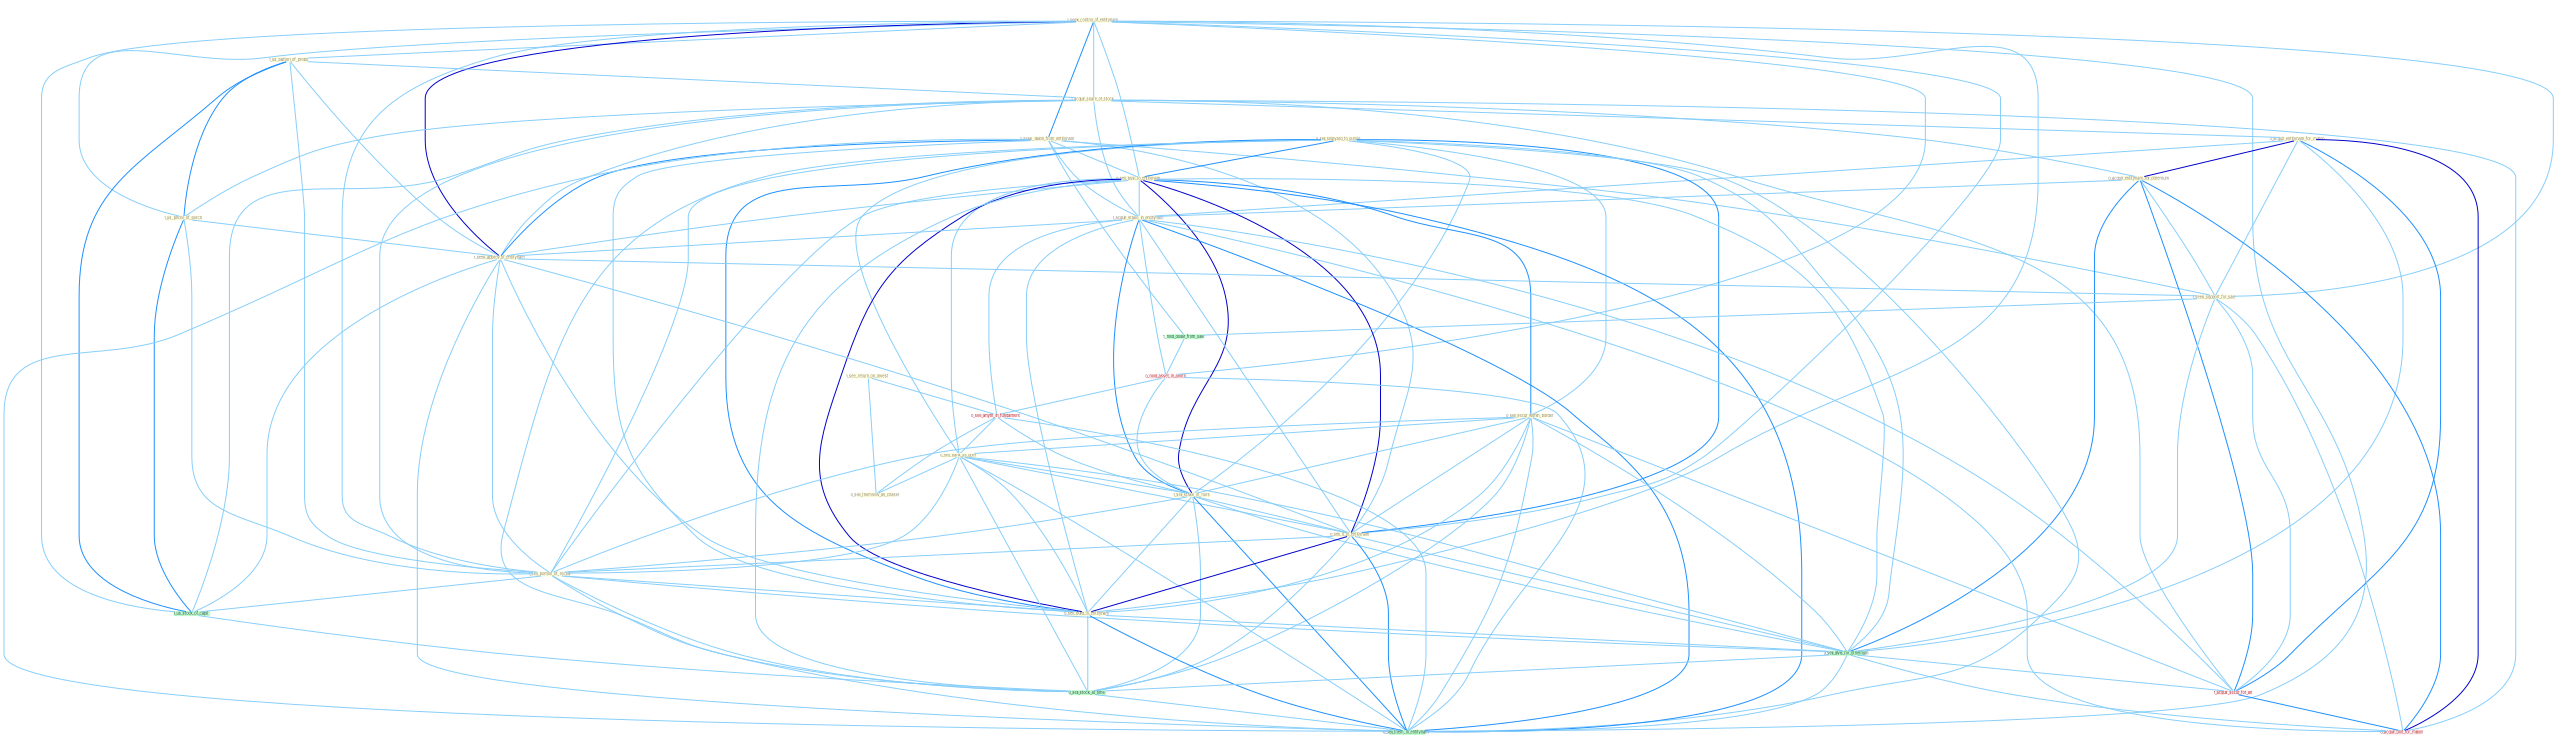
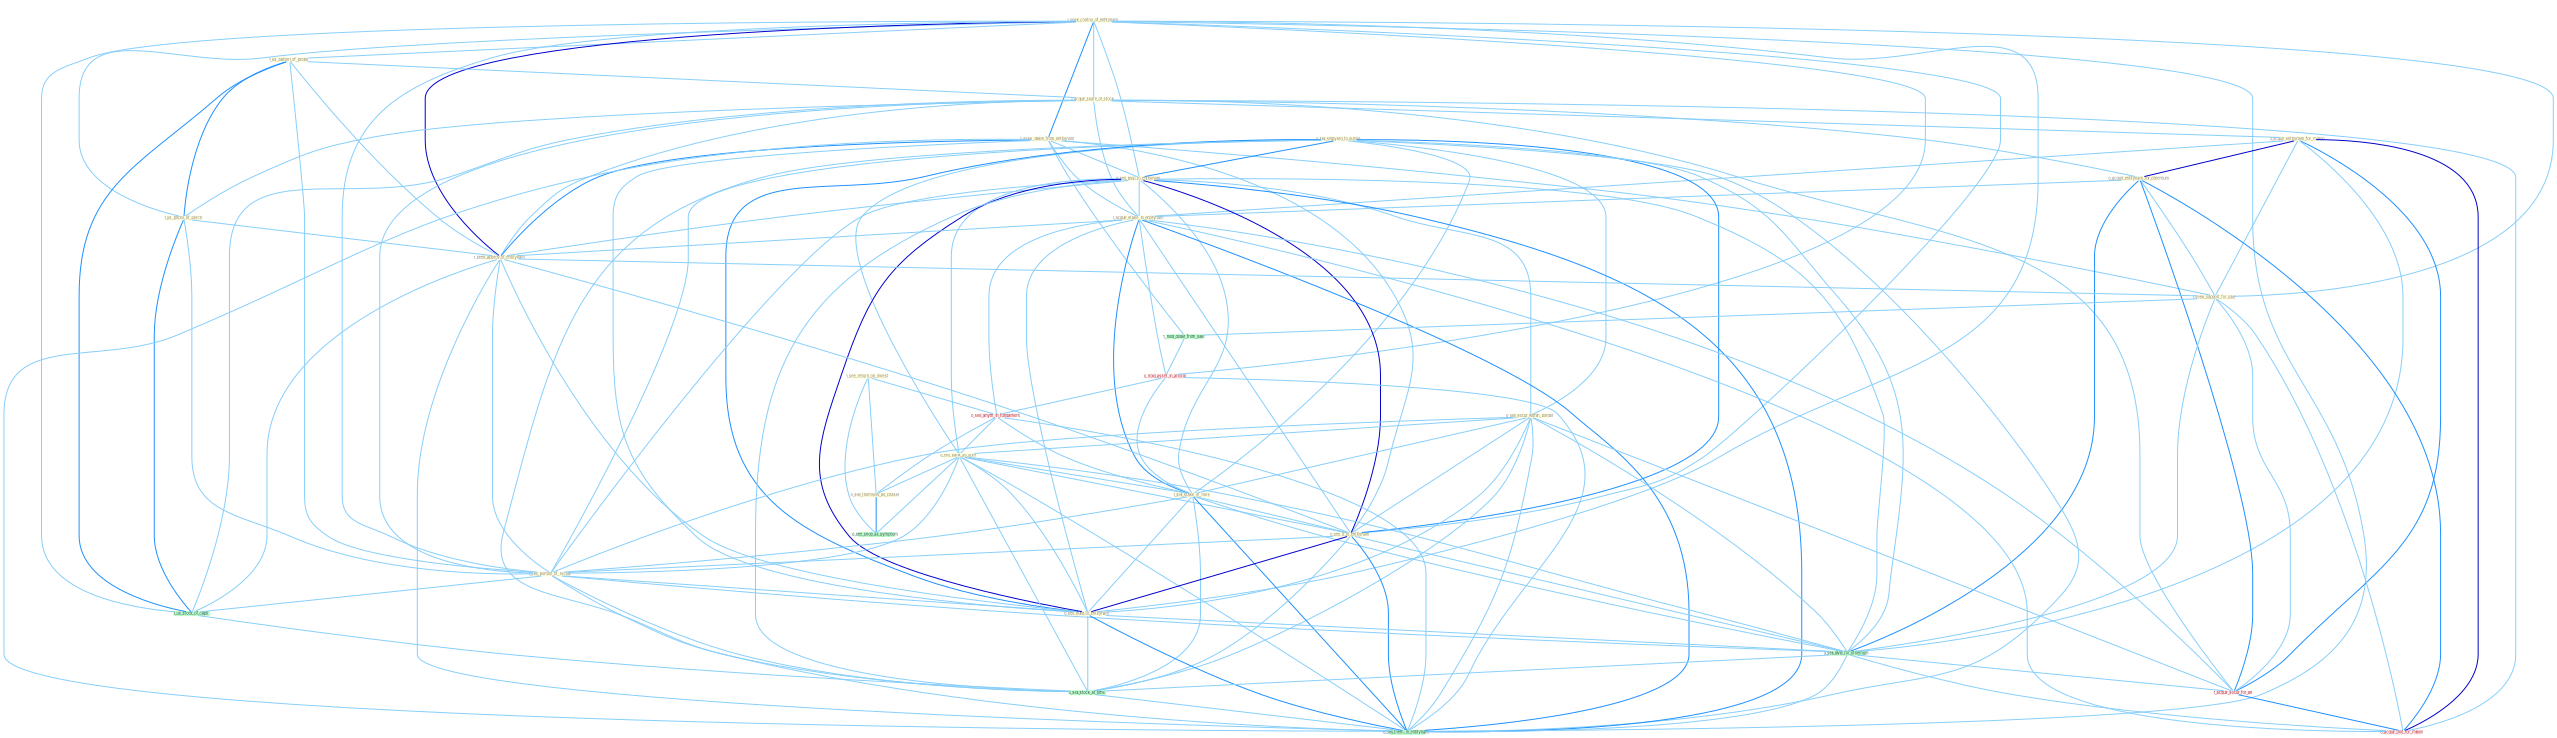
edge "0_sell_busi_to_entitynam" -- "0_sell_secur_within_border": color #1e90ff -> #87cefa
edge "0_sell_busi_to_entitynam" -- "1_sell_stake_in_hors": color #0000cd -> #87cefa
node "0_hold_asset_in_anyth": label "0_hold_asset_in_anyth" -> "0_hold_asset_in_anticip"
node "0_see_shop_as_symptom": added
